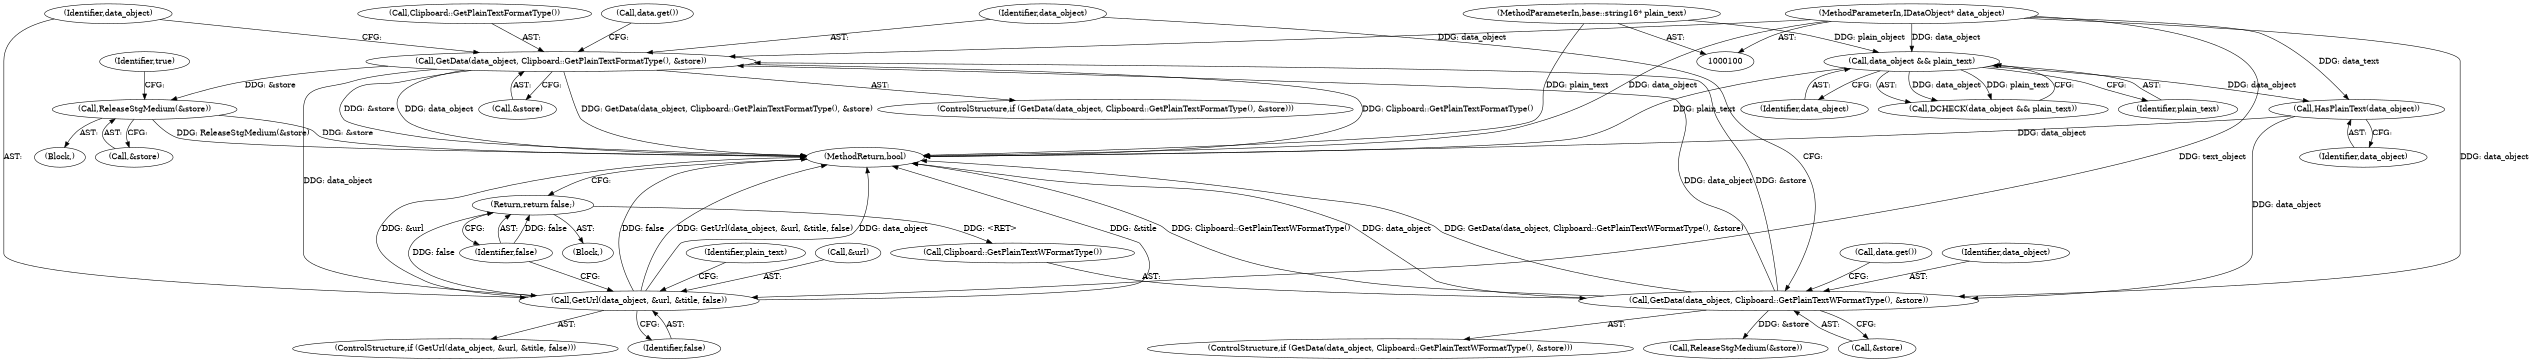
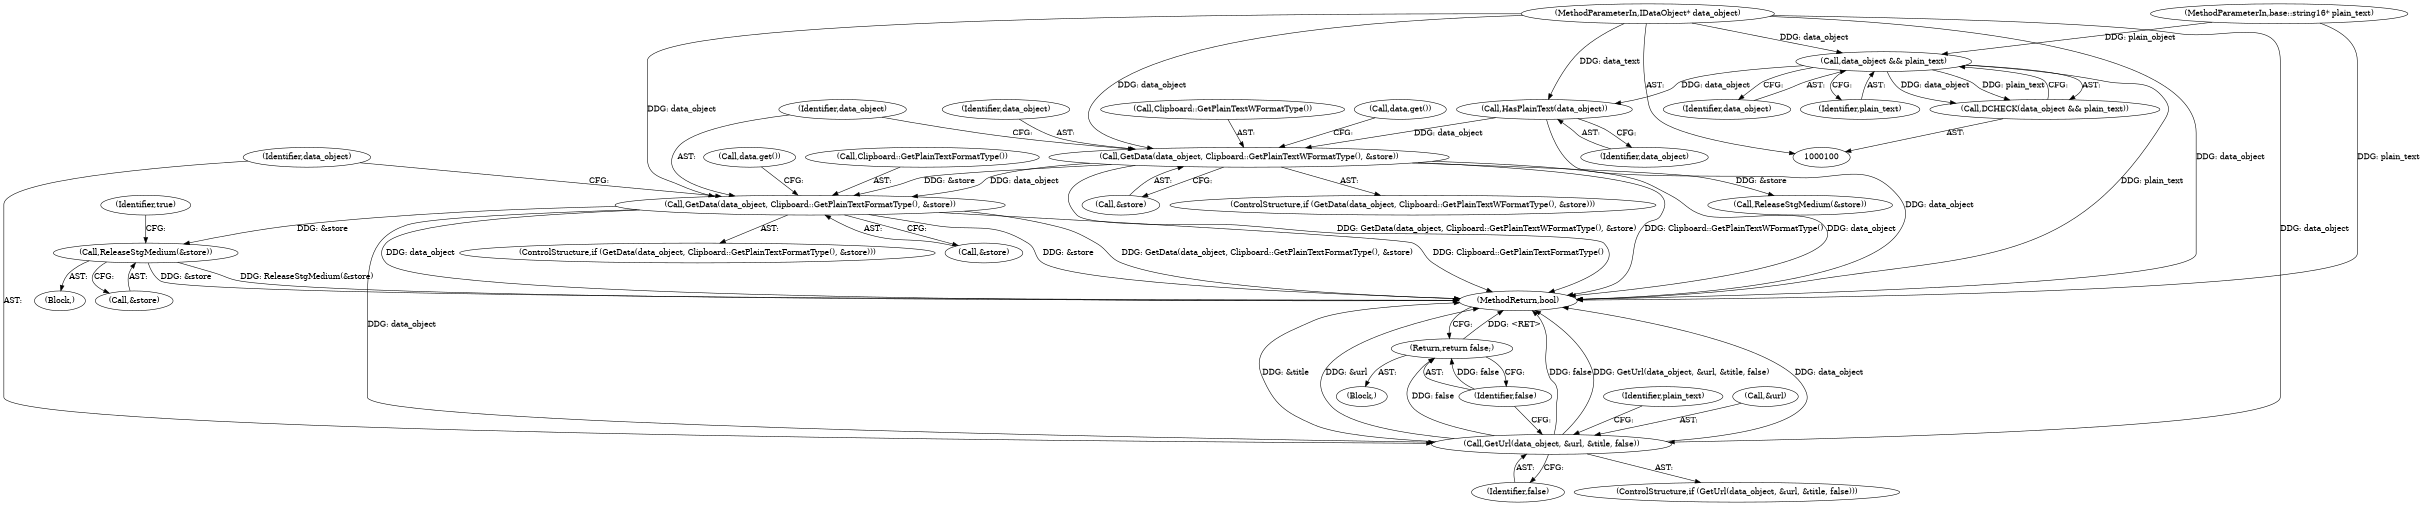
edge "(MethodParameterIn,base::string16* plain_text)" -> "1000100": now "(Call,DCHECK(data_object && plain_text))" -> "1000100"
edge "(MethodParameterIn,IDataObject* data_object)" -> "(Call,GetUrl(data_object, &url, &title, false))": label "DDG: text_object" -> "DDG: data_object"
edge "(Return,return false;)" -> "(Call,Clipboard::GetPlainTextWFormatType())": now "(Return,return false;)" -> "(MethodReturn,bool)"
